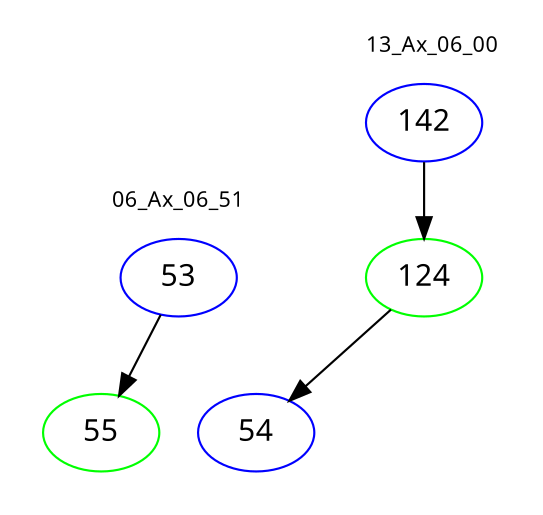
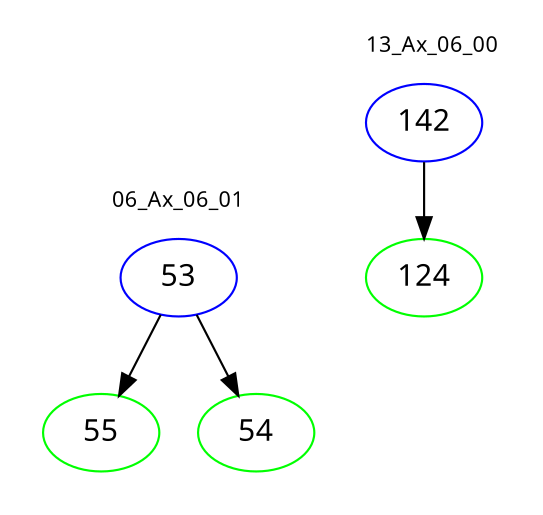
cluster "06_Ax_06_51": label "06_Ax_06_51" -> "06_Ax_06_01"
edge "124" -> "54": now "53" -> "54"
node "54": color blue -> green
